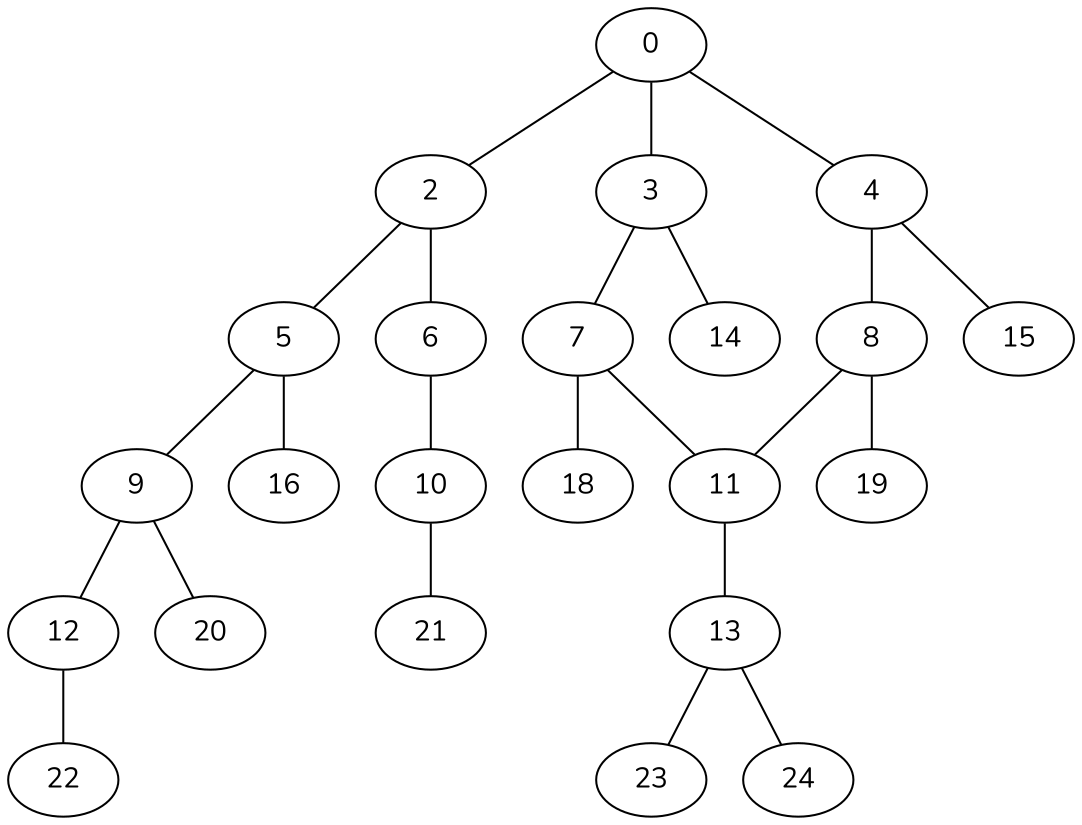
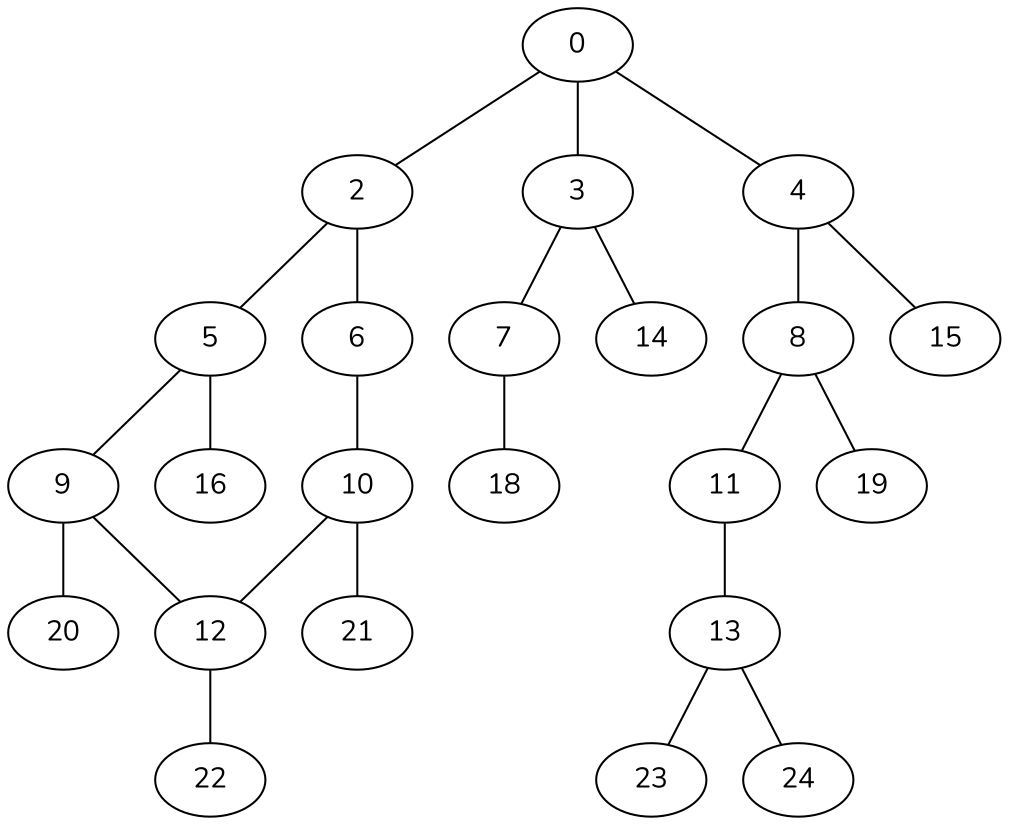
edge "7" -- "11": removed
edge "10" -- "12": added
